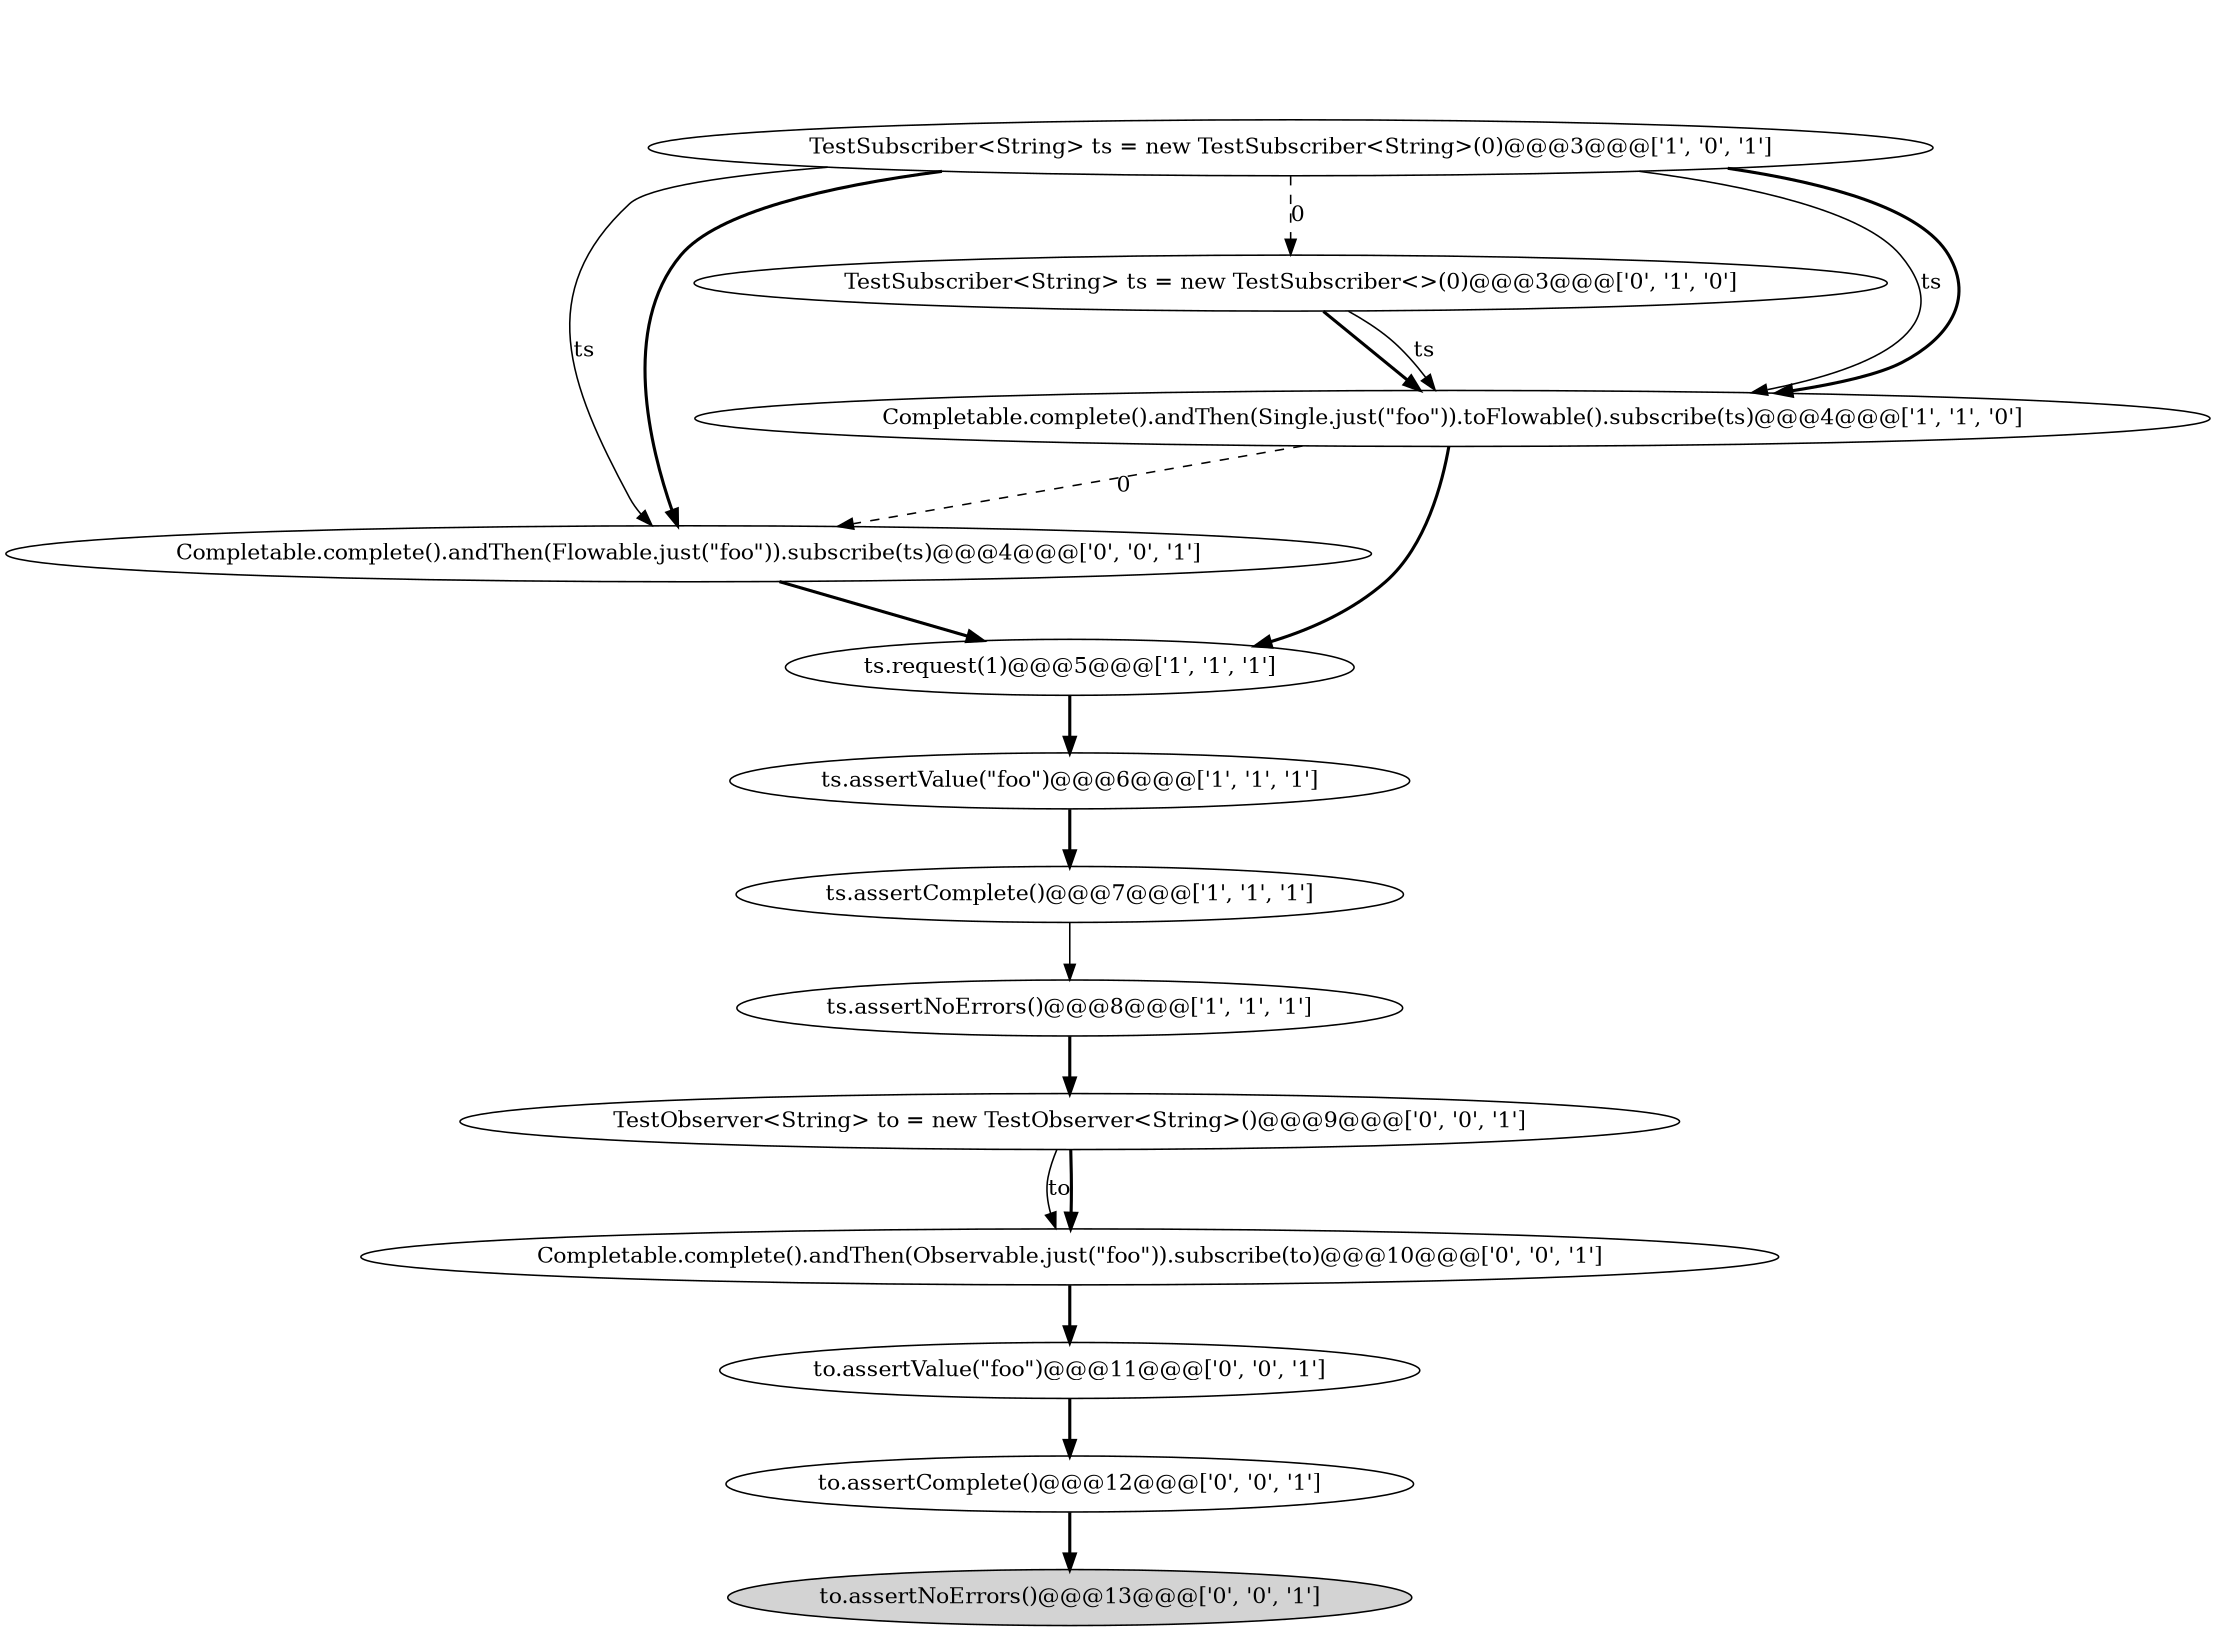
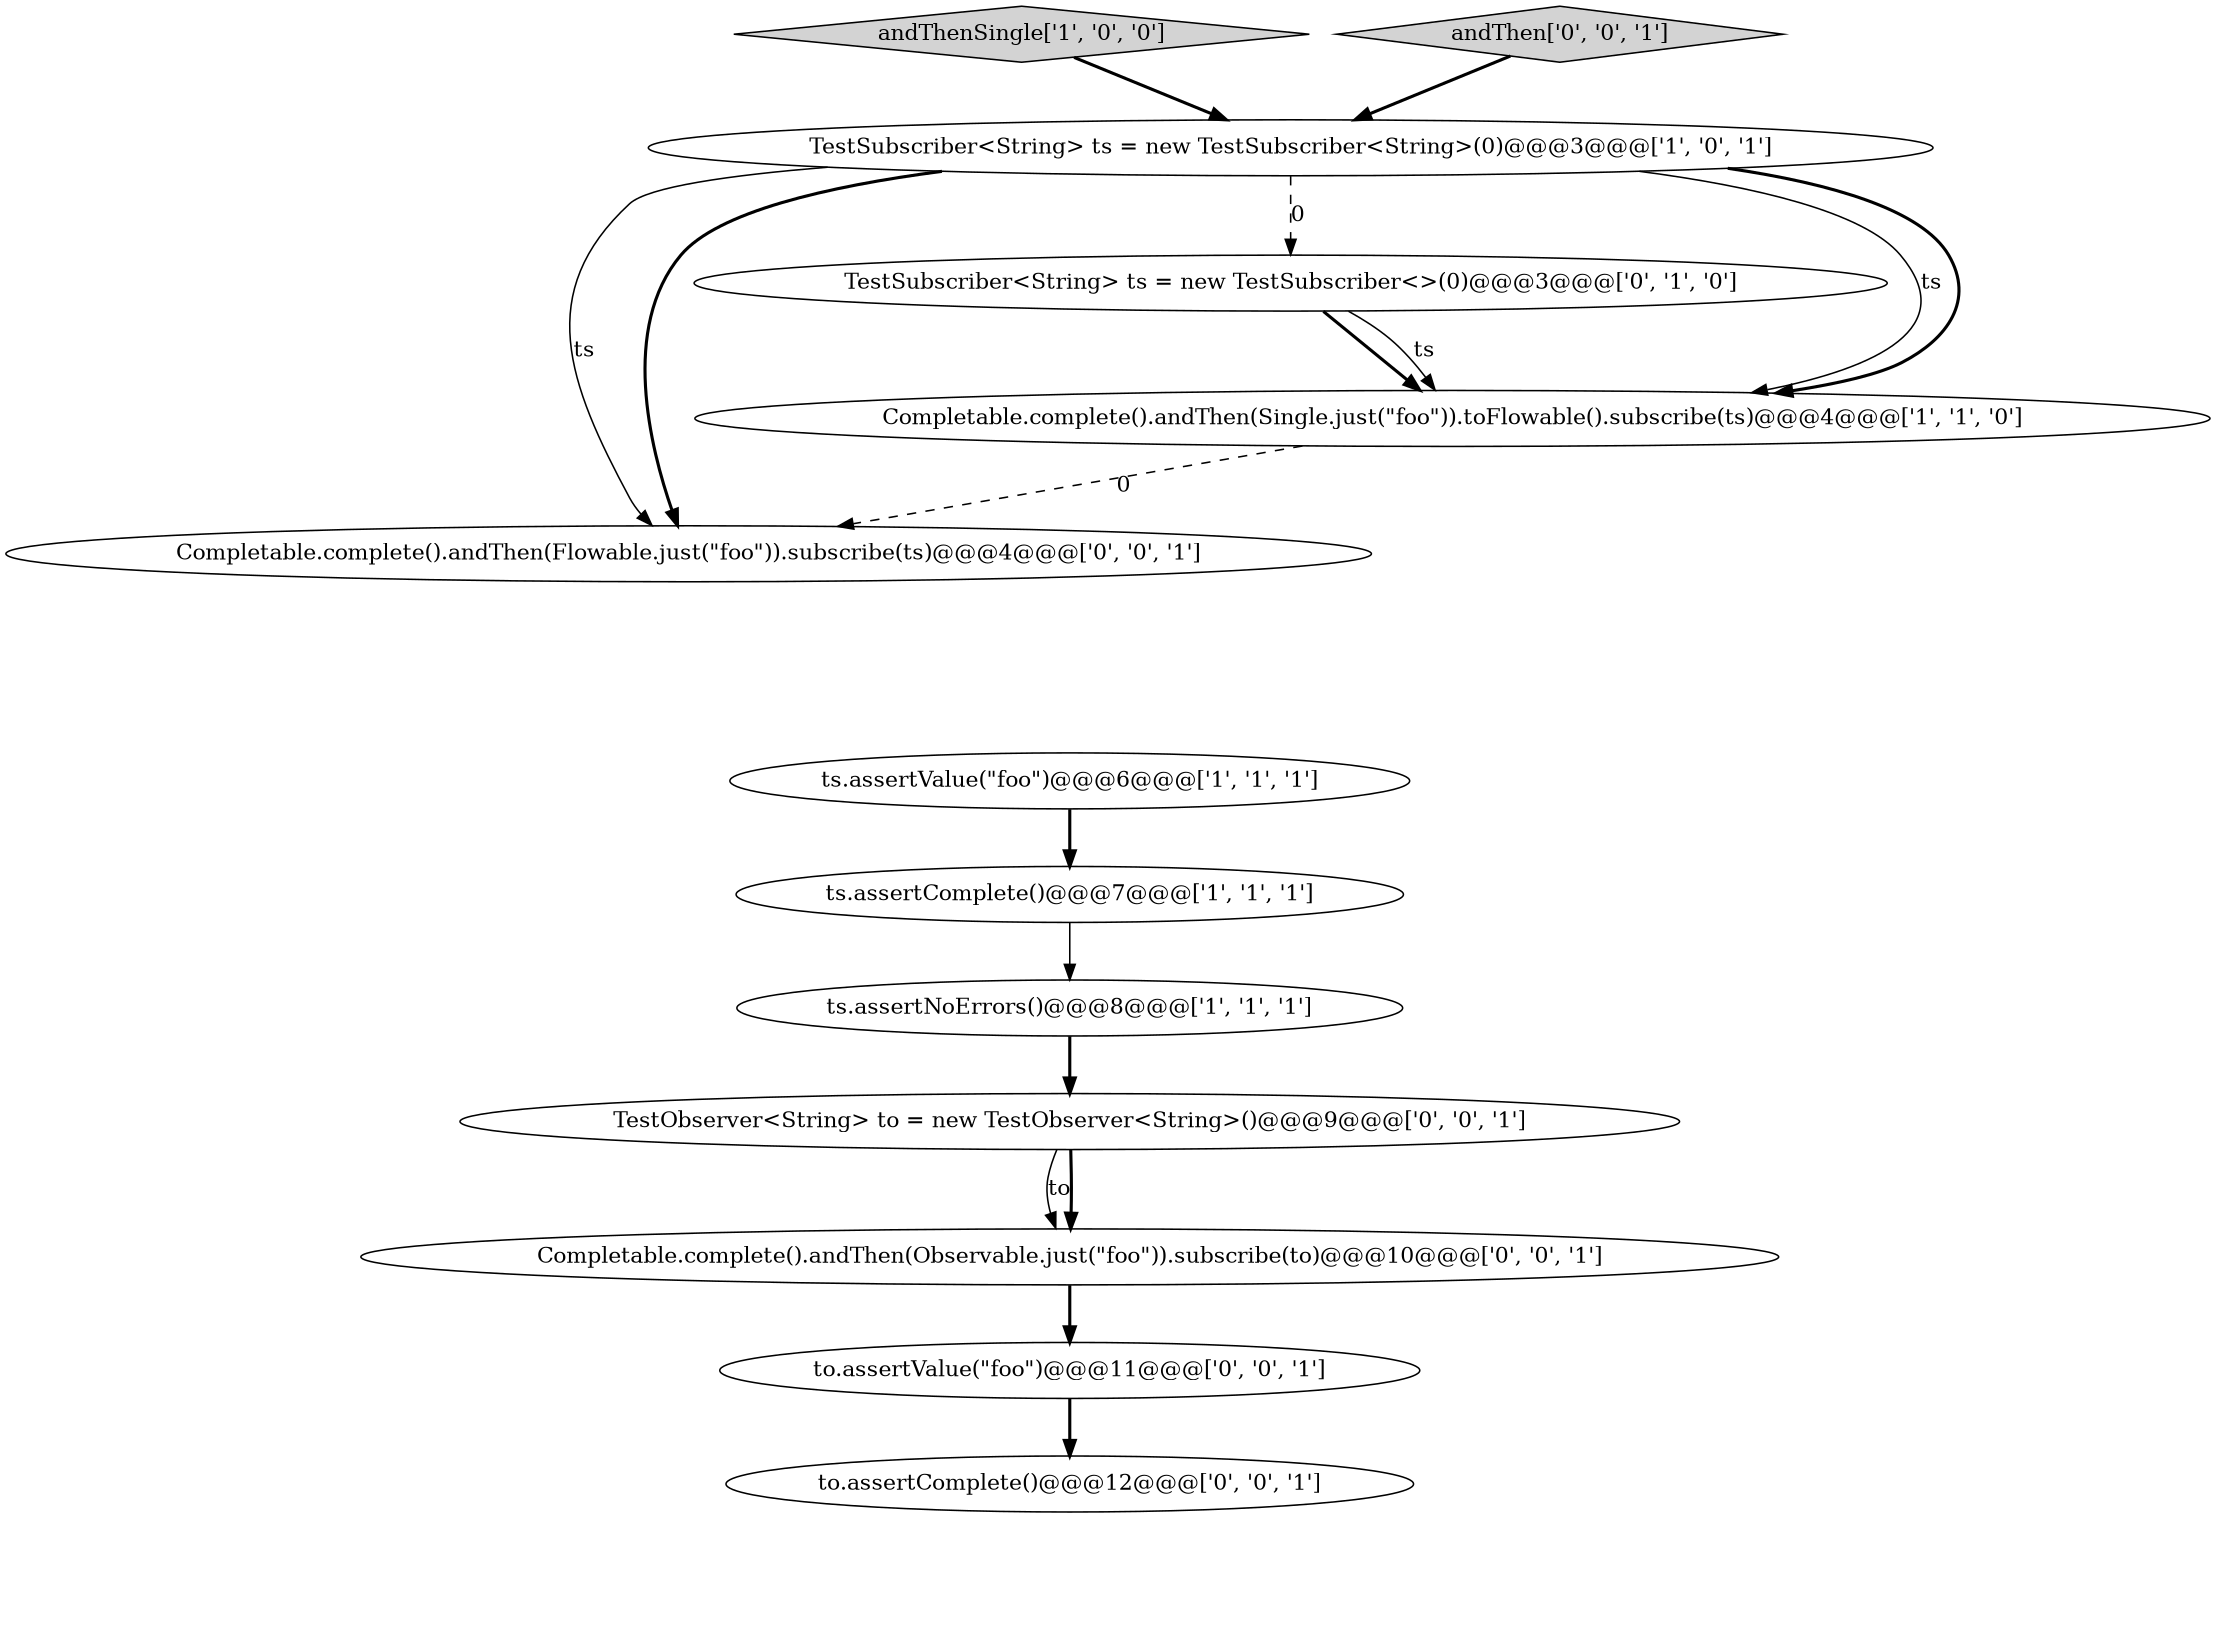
node "andThenSingle['1', '0', '0']": added
node "andThen['0', '0', '1']": added
node "ts.request(1)@@@5@@@['1', '1', '1']": removed
node "to.assertNoErrors()@@@13@@@['0', '0', '1']": removed
